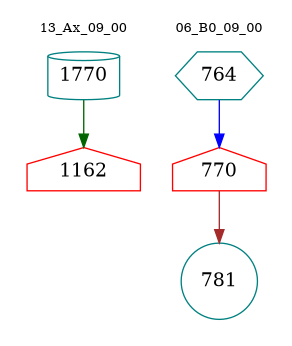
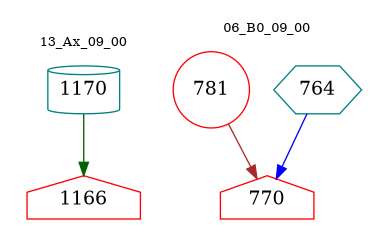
node "1770": label "1770" -> "1170"
node "1162": label "1162" -> "1166"
edge "770" -> "781": reversed
node "781": color teal -> red
